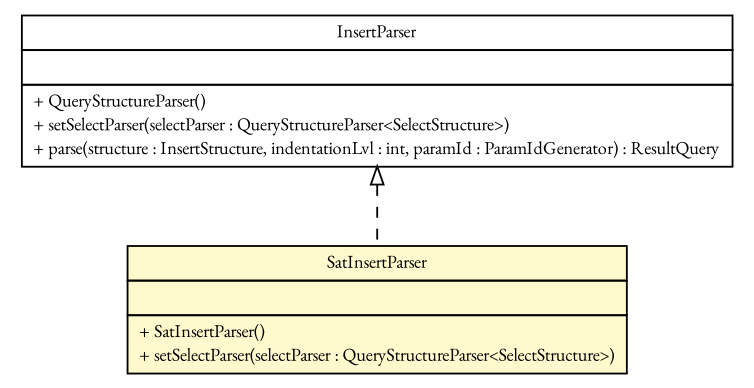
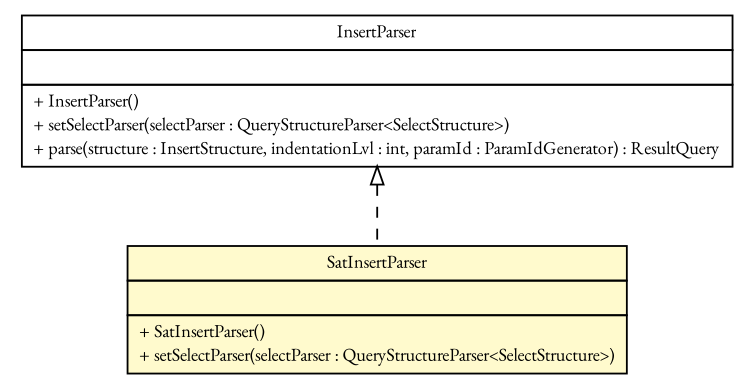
node "InsertParser": text "+ QueryStructureParser()" -> "+ InsertParser()"
